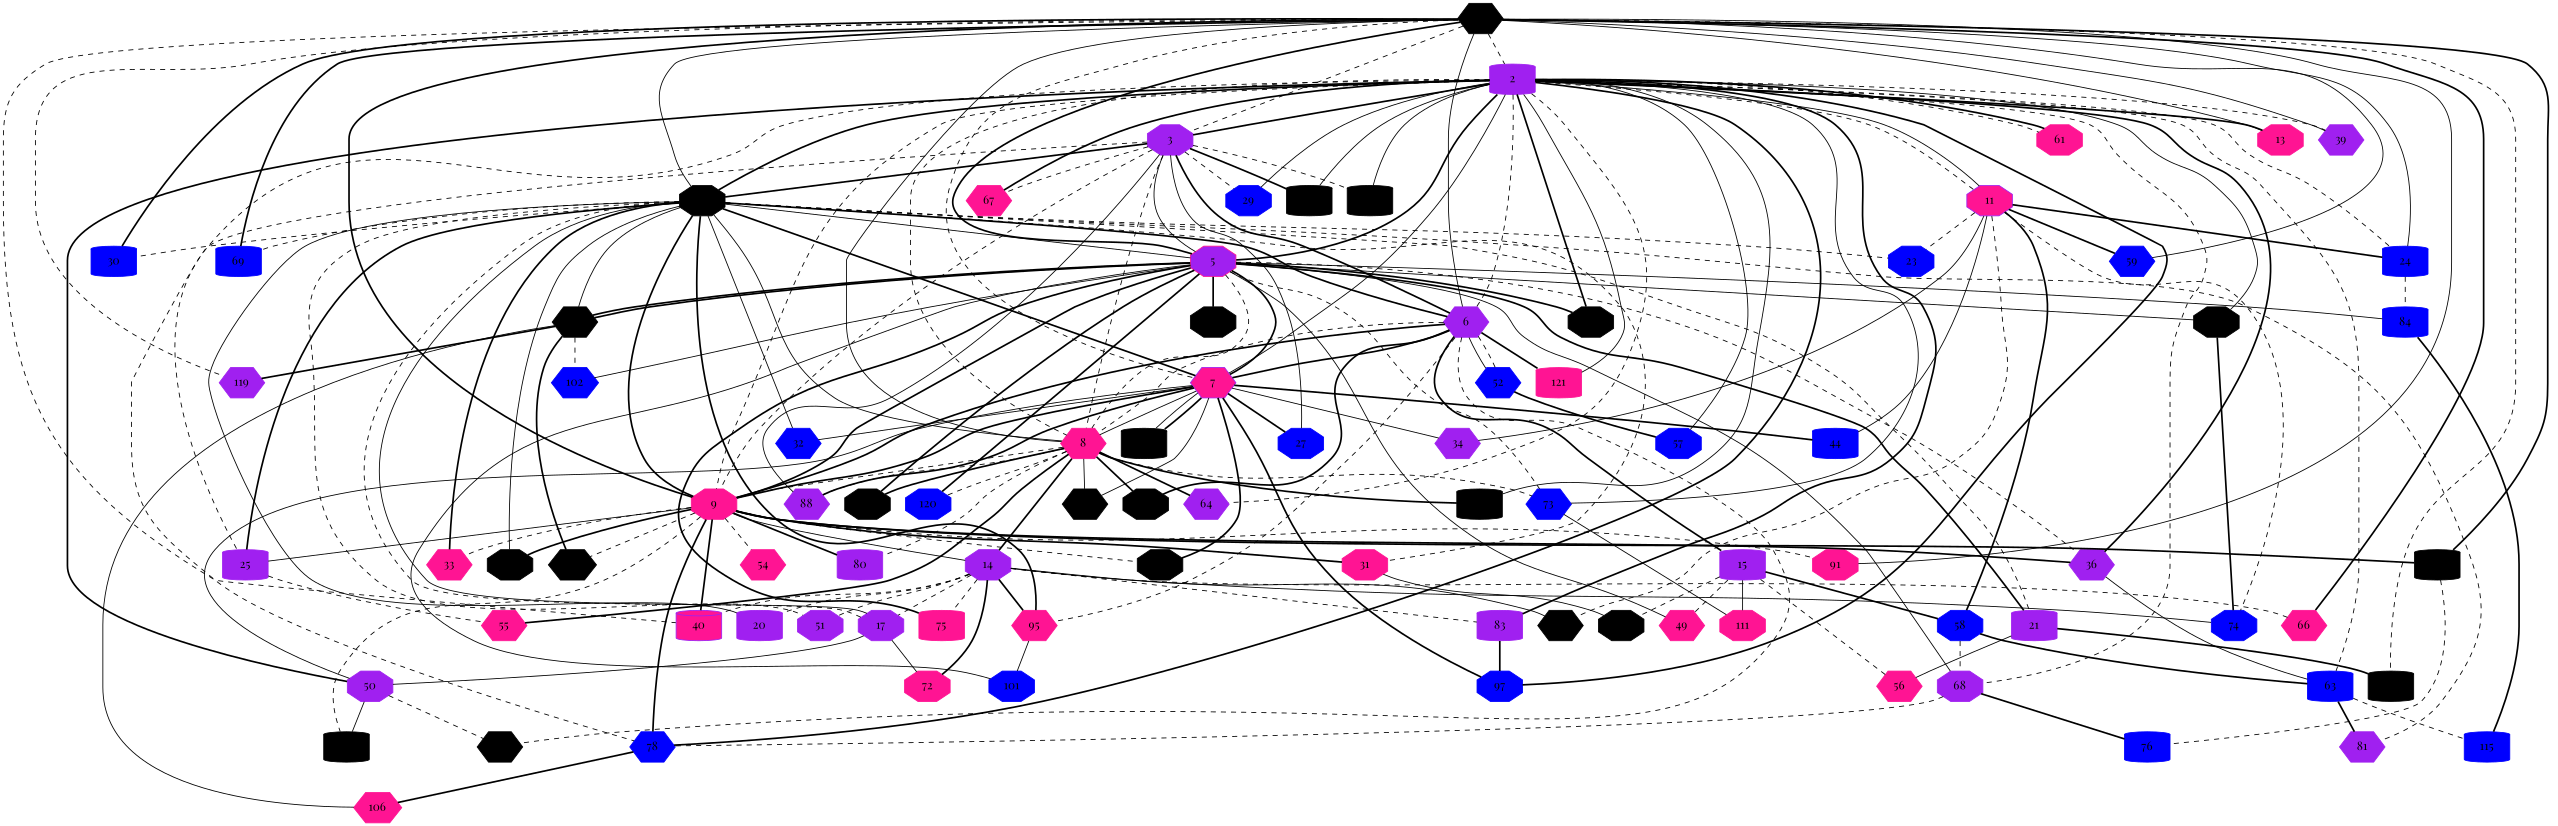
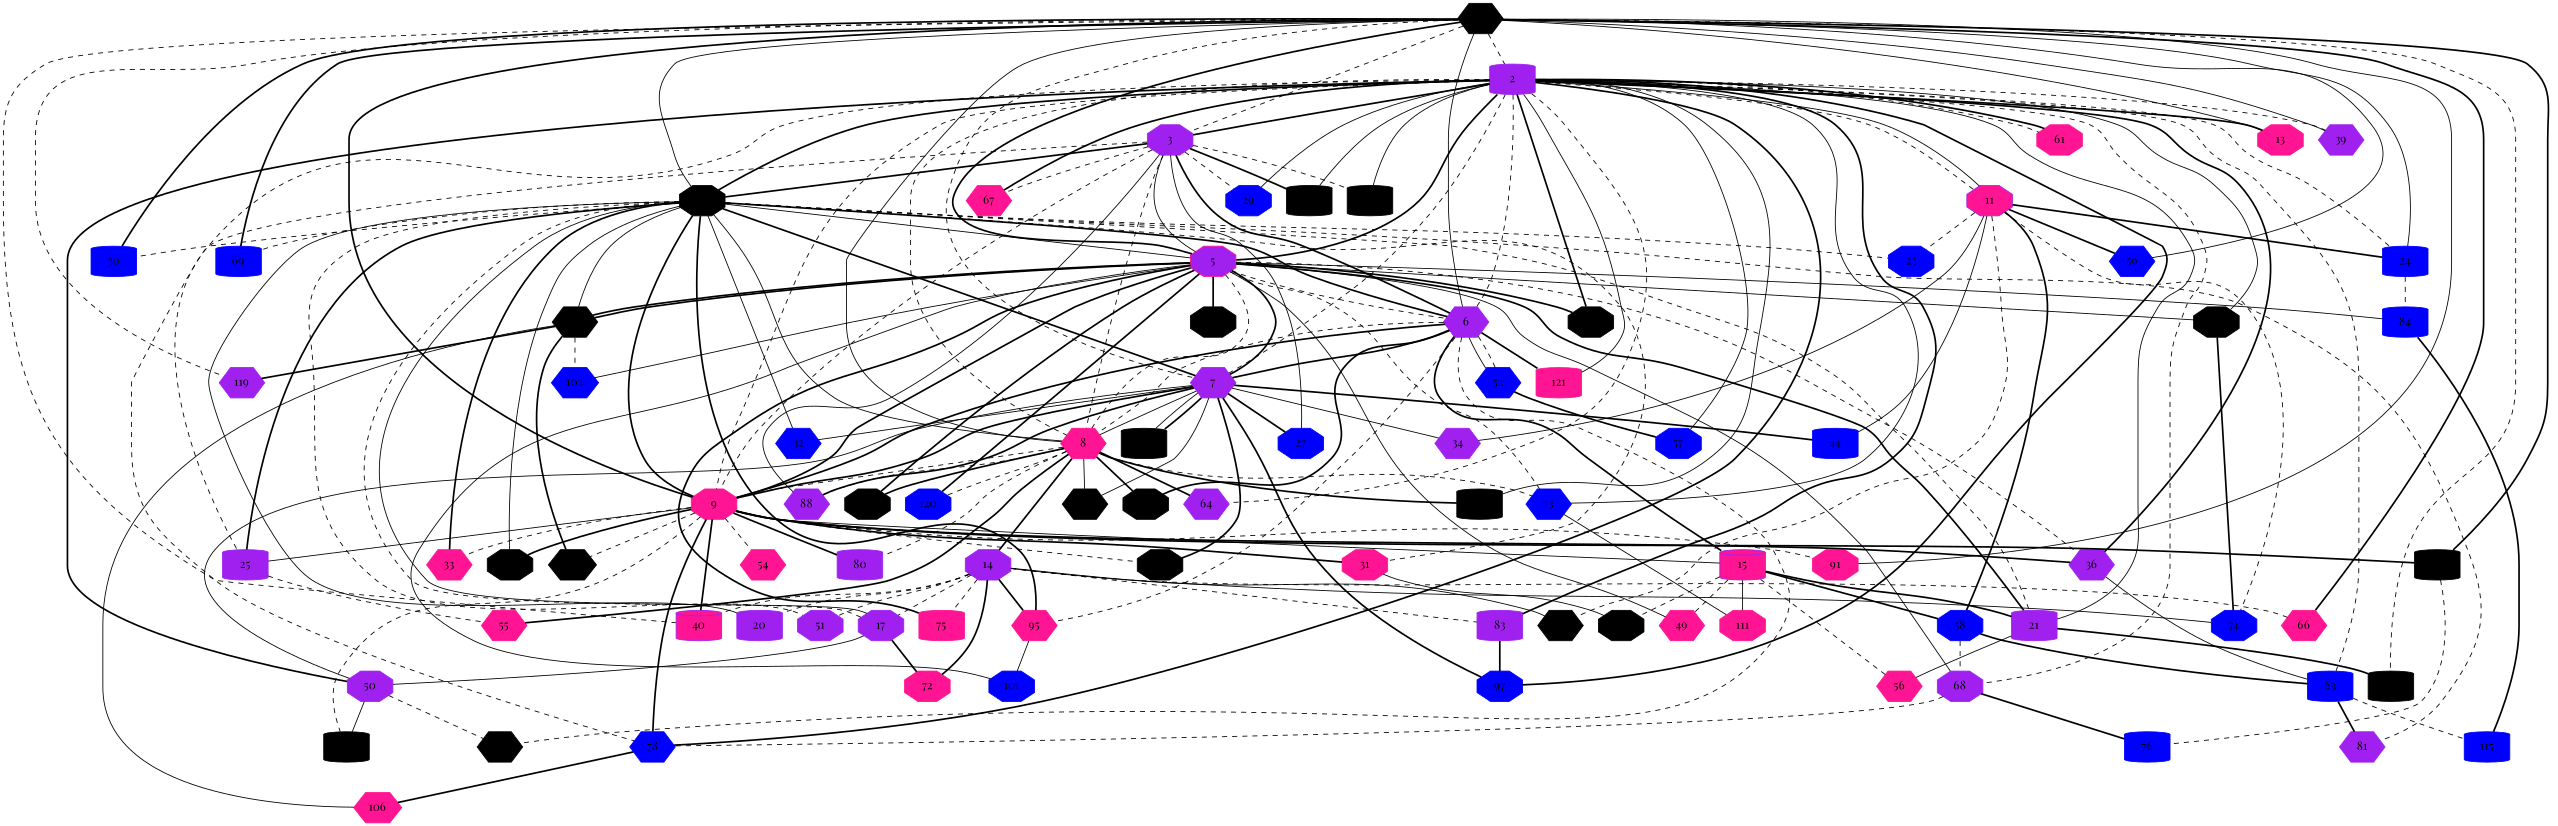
edge "2" -- "21": added
edge "2" -- "7": style solid -> dashed
edge "5" -- "6": added
node "7": fillcolor deeppink -> purple
edge "9" -- "14": now "9" -- "15"
node "15": fillcolor purple -> deeppink
edge "15" -- "21": added
edge "17" -- "72": style solid -> bold
